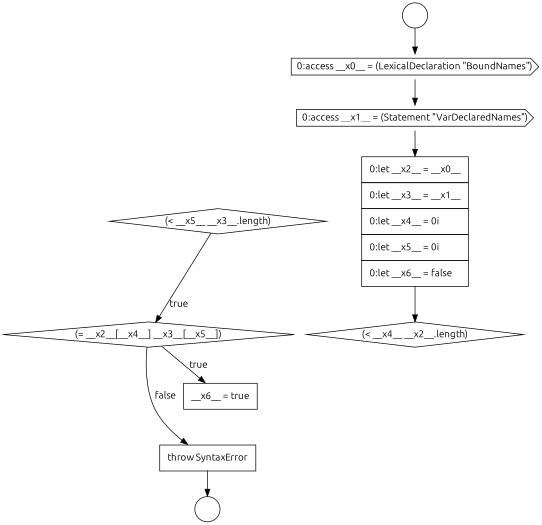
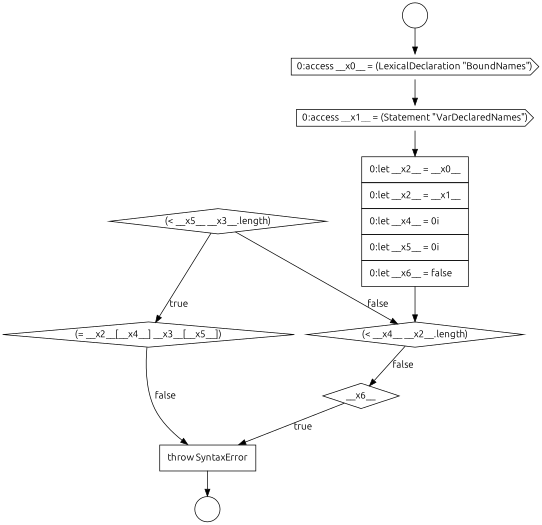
node "0:let __x2__ = __x0__": text "0:let __x3__ = __x1__" -> "0:let __x2__ = __x1__"
edge "(< __x5__ __x3__.length)" -> "(< __x4__ __x2__.length)": added, label "false"
node "__x6__ = true": removed
node "__x6__": added
